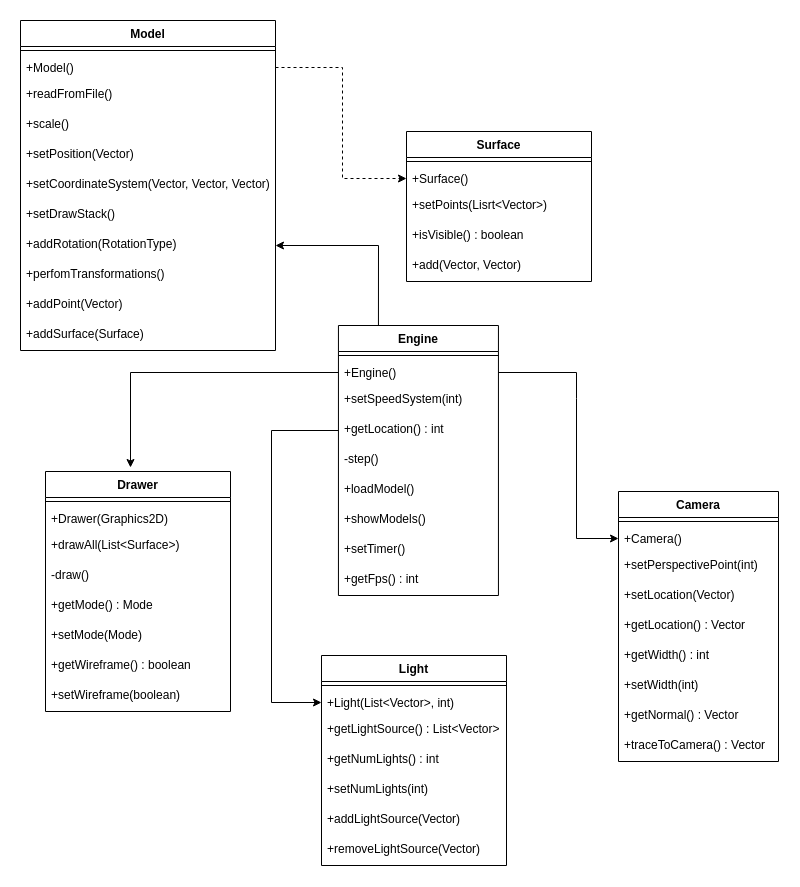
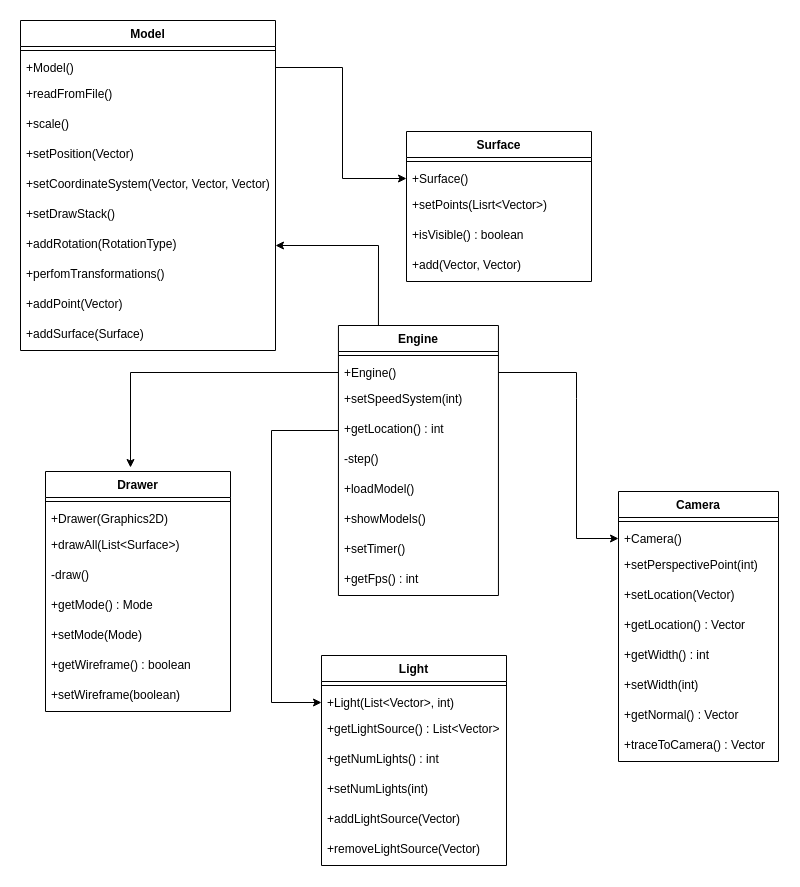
edge "+Model()" -> "+Surface()": style dashed -> solid
